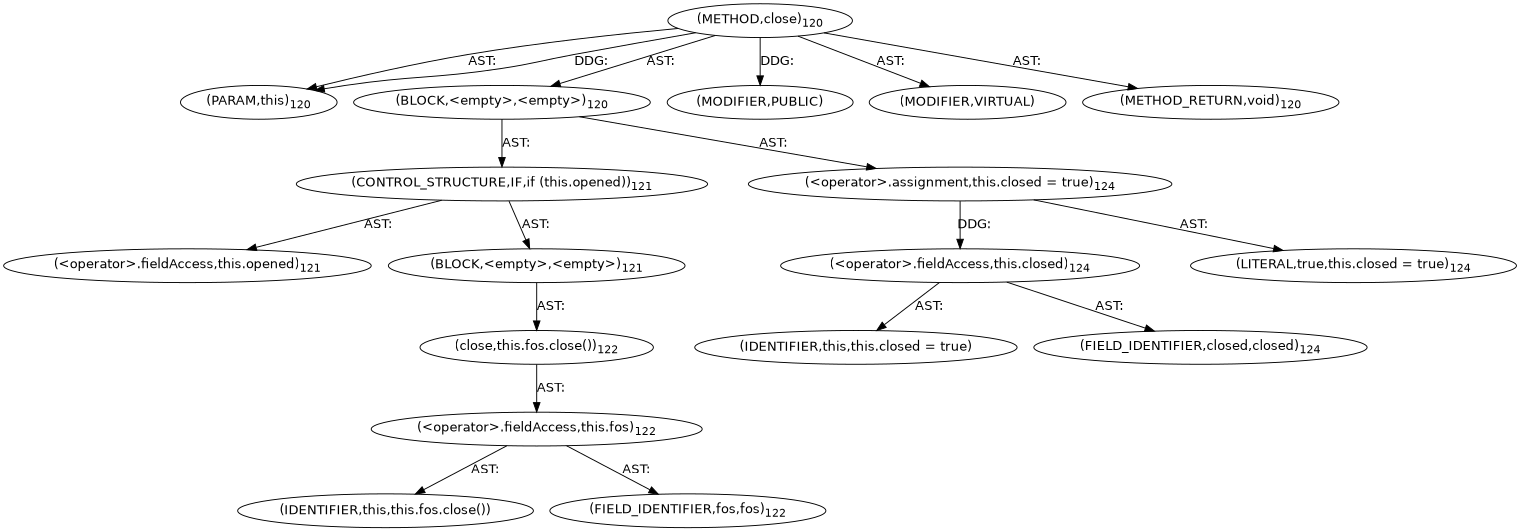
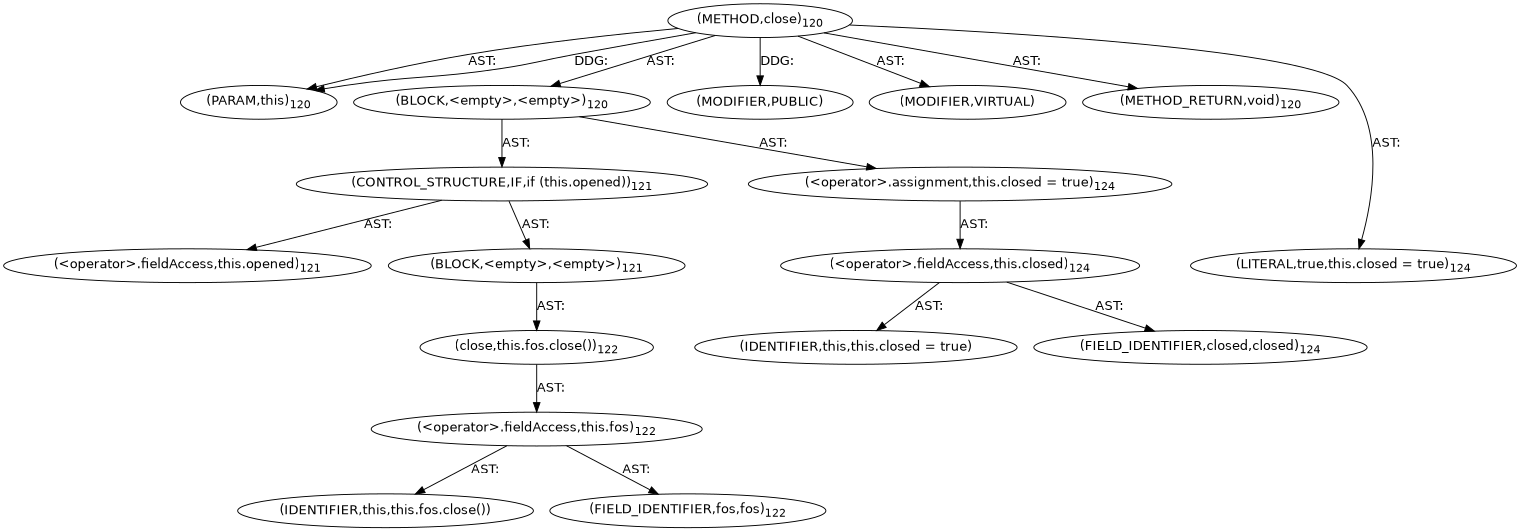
edge "(<operator>.assignment,this.closed = true)" -> "(LITERAL,true,this.closed = true)": now "(METHOD,close)" -> "(LITERAL,true,this.closed = true)"
edge "(<operator>.assignment,this.closed = true)" -> "(<operator>.fieldAccess,this.closed)": label "DDG: " -> "AST: "
